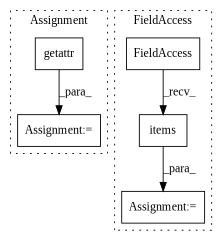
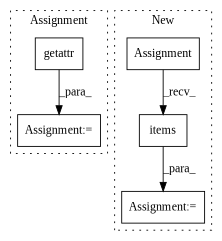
cluster "FieldAccess": label "FieldAccess" -> "New"
node "FieldAccess": label "FieldAccess" -> "Assignment"
